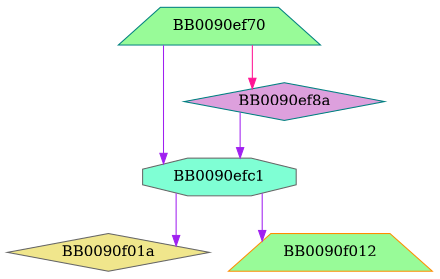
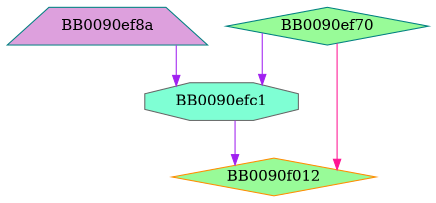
node "BB0090ef70": shape trapezium -> diamond
edge "BB0090ef70" -> "BB0090ef8a": now "BB0090ef70" -> "BB0090f012"
node "BB0090ef8a": shape diamond -> trapezium
node "BB0090f01a": removed
node "BB0090f012": shape trapezium -> diamond
